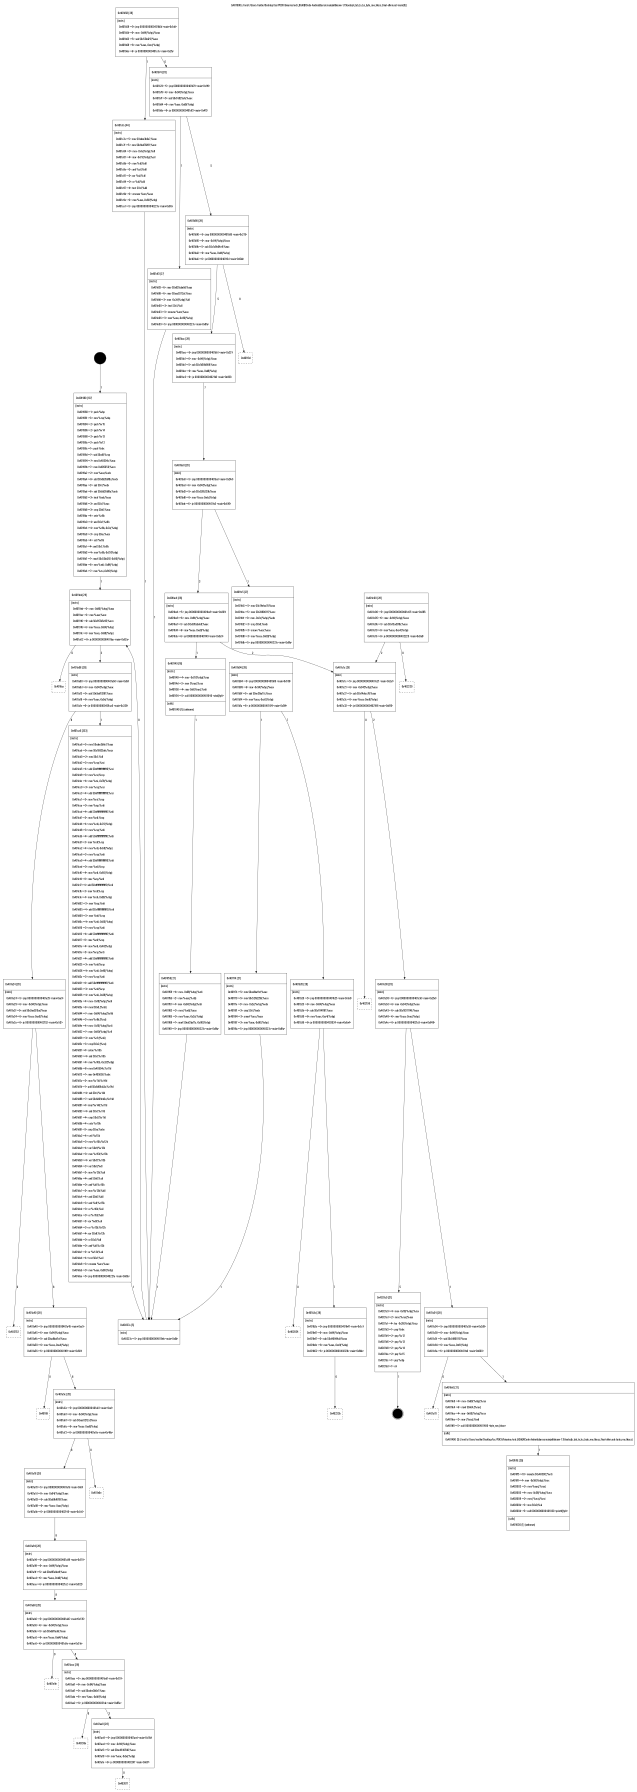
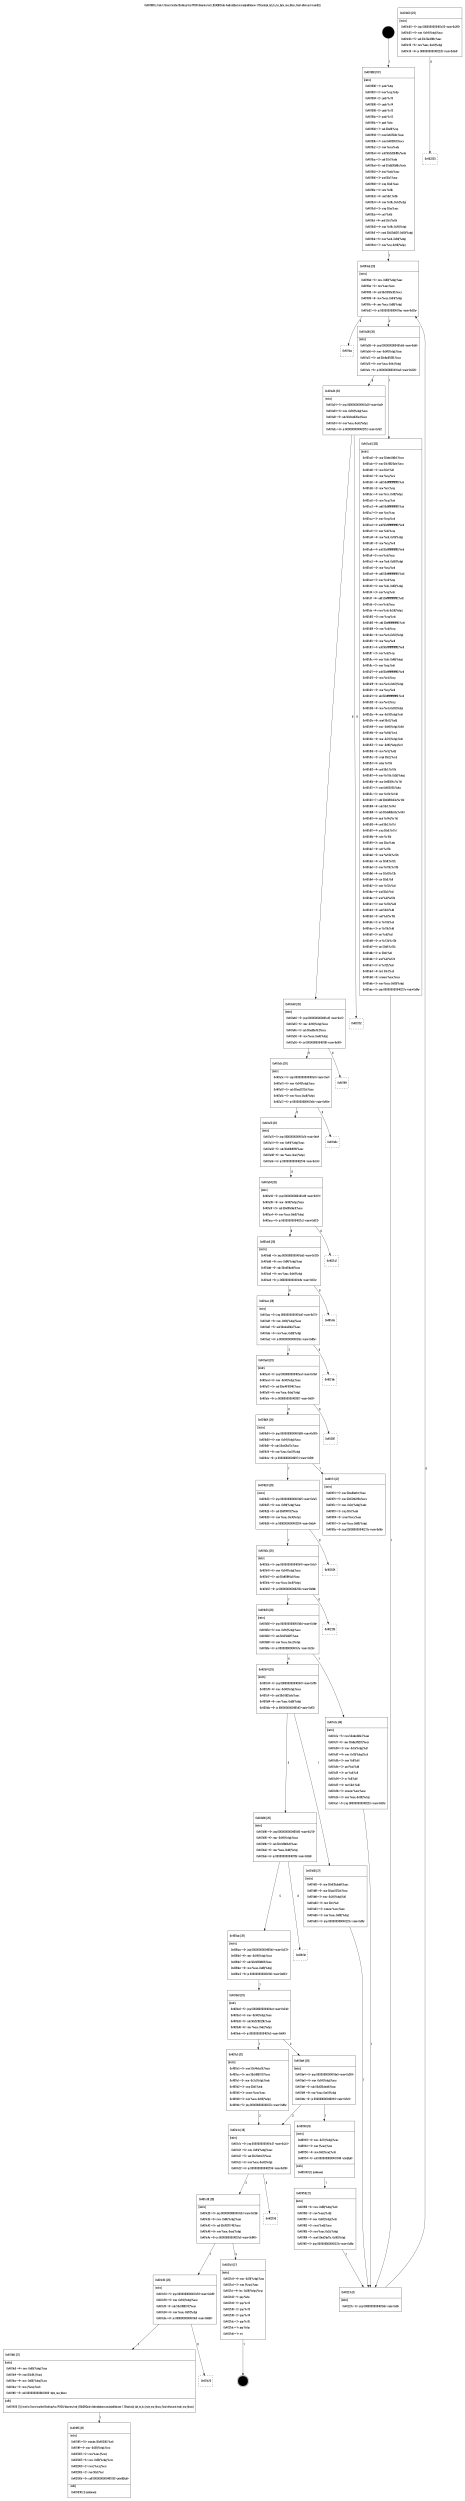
edge "0x401c00 [28]" -> "0x401c1c [28]": now "0x401fc5 [27]" -> "0x401c1c [28]"
edge "0x401f74 [27]" -> "0x40227a [5]": removed, label "1"
node "0x4021a2": added
edge "0x401ae8 [28]" -> "0x401b04 [28]": added, label "8"
edge "0x401b3c [28]" -> "0x401b58 [28]": added, label "7"
